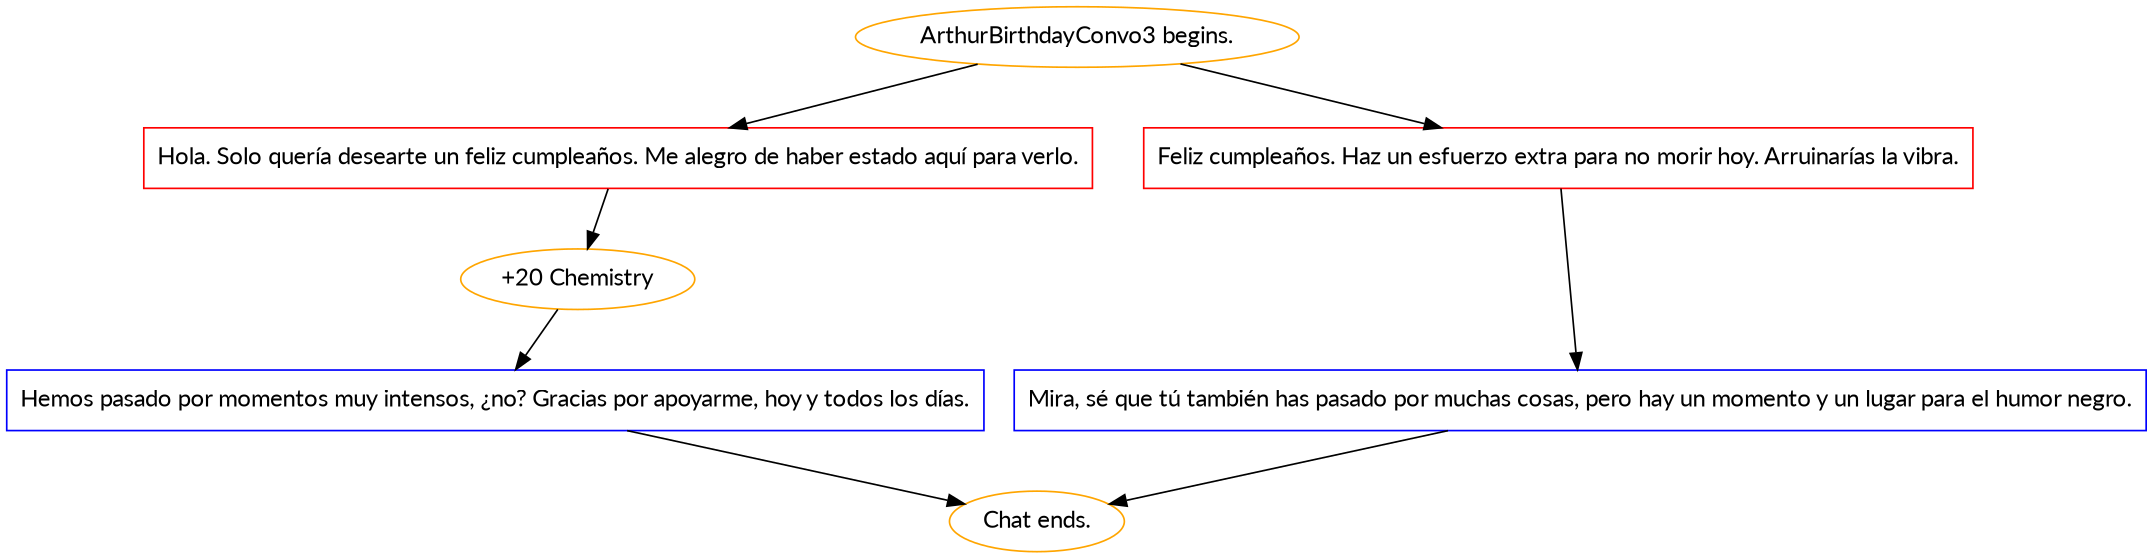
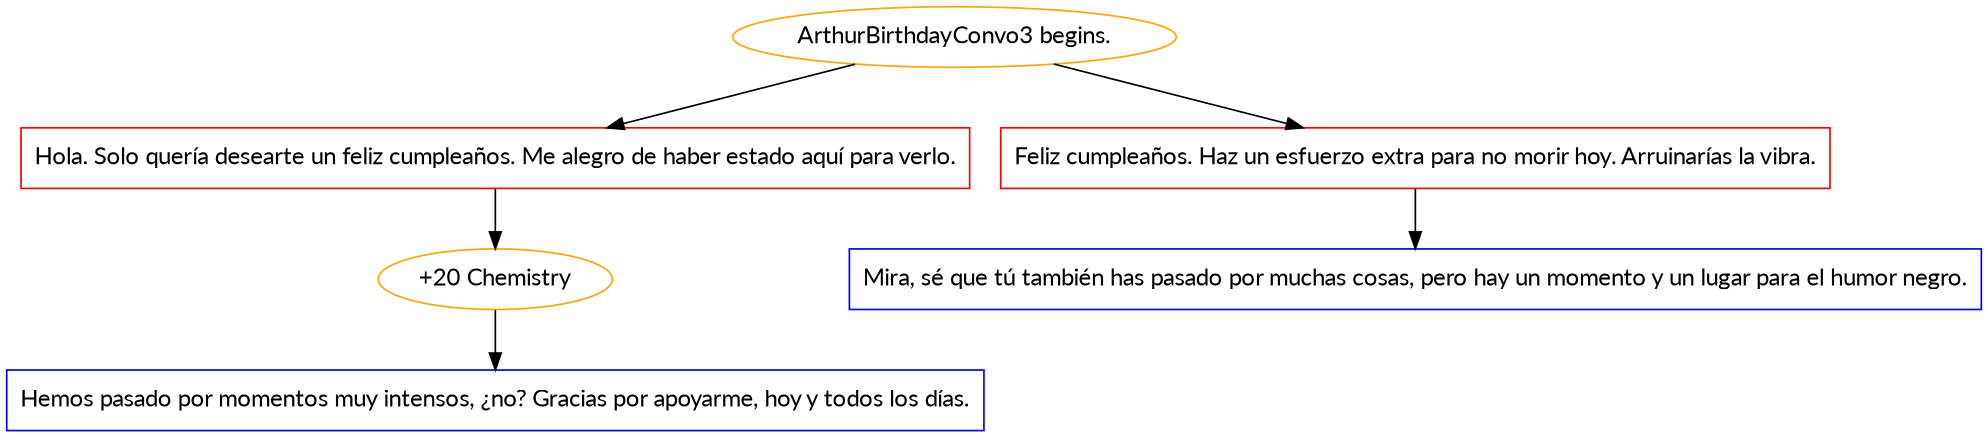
node "Chat ends.": removed
